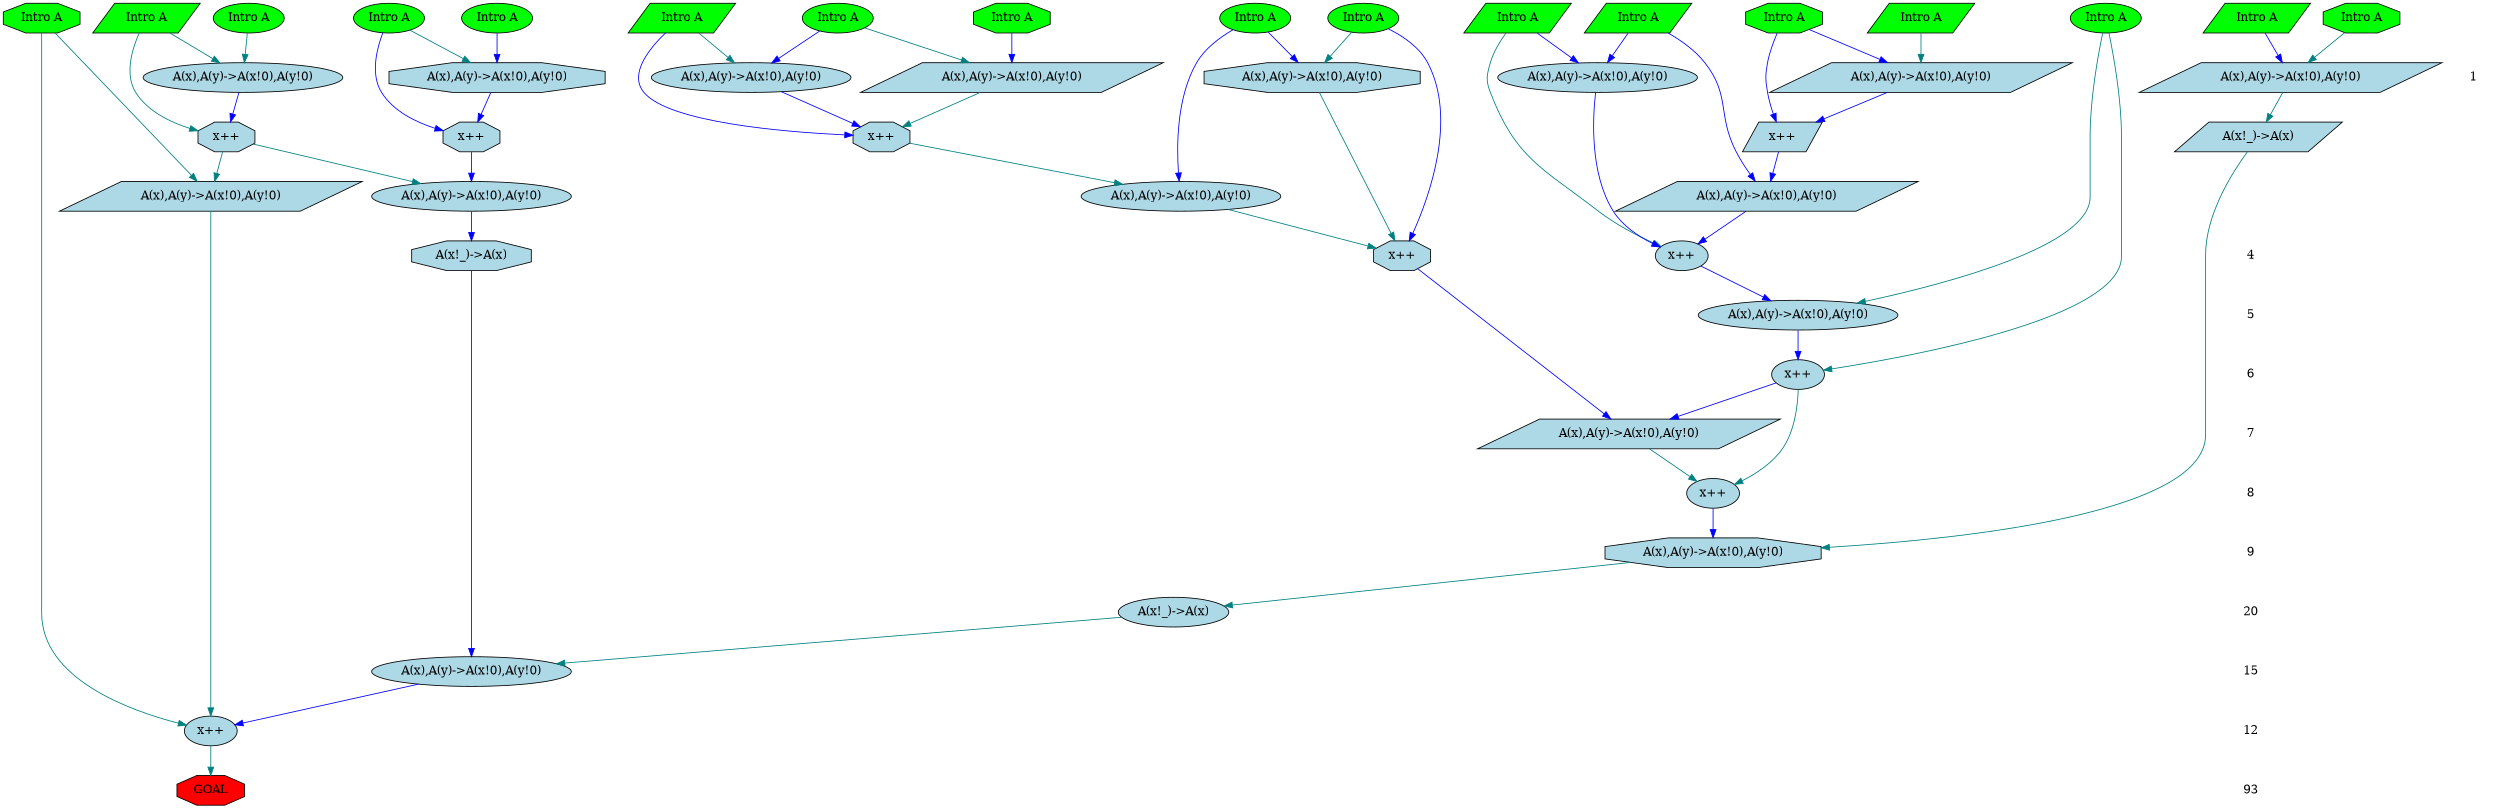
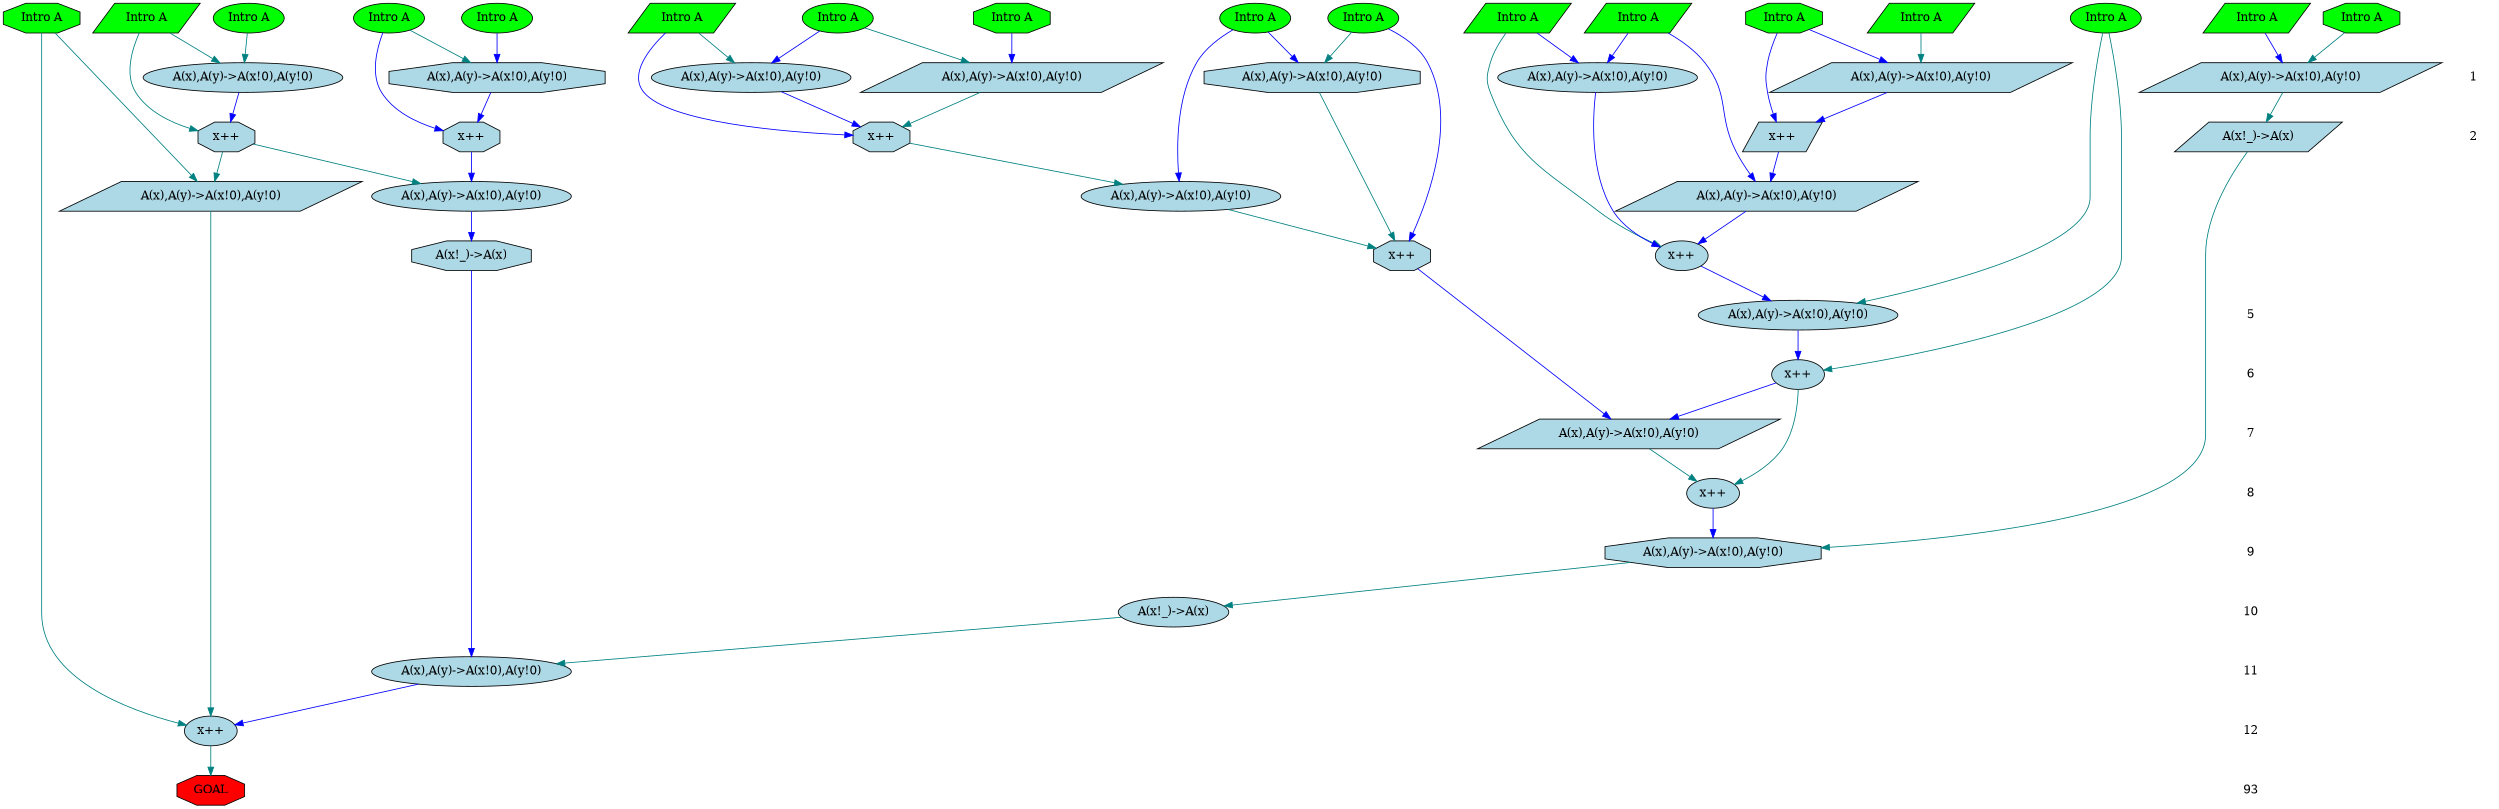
node "2": added
node "4": removed
node "20": label "20" -> "10"
node "15": label "15" -> "11"
